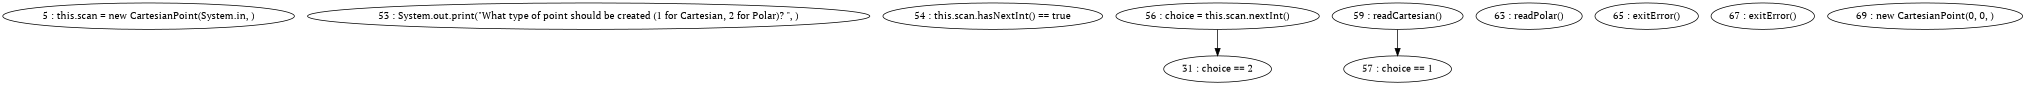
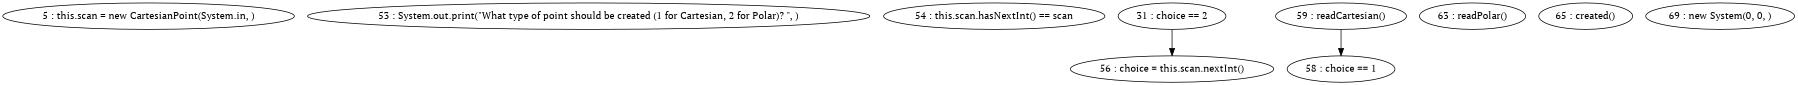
node "54 : this.scan.hasNextInt() == true": label "54 : this.scan.hasNextInt() == true" -> "54 : this.scan.hasNextInt() == scan"
node "65 : exitError()": label "65 : exitError()" -> "65 : created()"
node "67 : exitError()": removed
node "69 : new CartesianPoint(0, 0, )": label "69 : new CartesianPoint(0, 0, )" -> "69 : new System(0, 0, )"
edge "56 : choice = this.scan.nextInt()" -> "31 : choice == 2": reversed
node "57 : choice == 1": label "57 : choice == 1" -> "58 : choice == 1"
